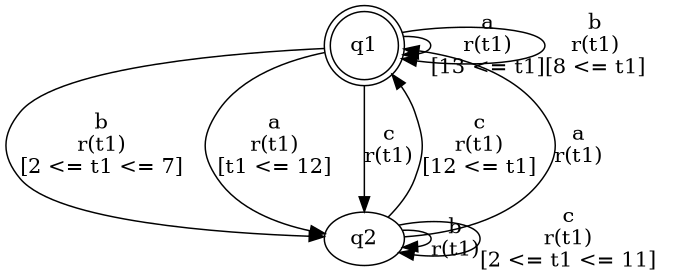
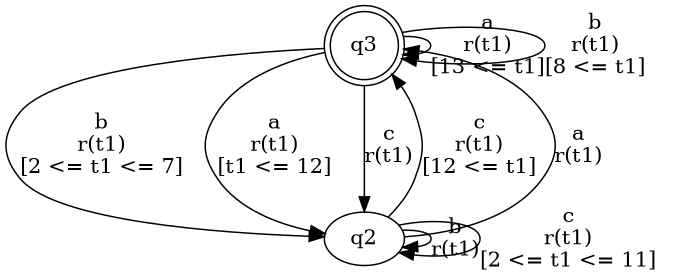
node "q1": label "q1" -> "q3"
